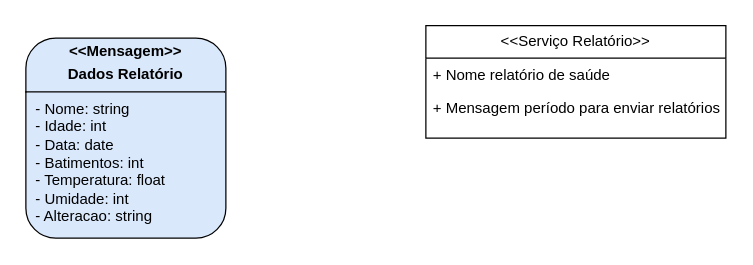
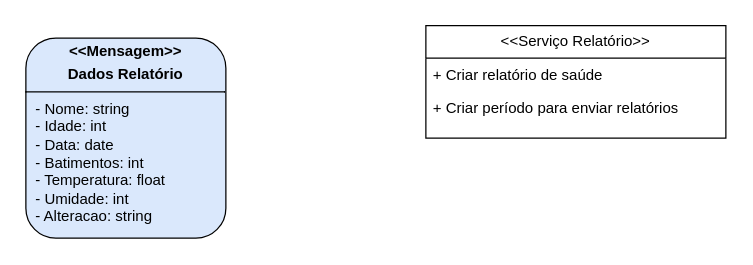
node "+ Nome relatório de saúde": label "+ Nome relatório de saúde" -> "+ Criar relatório de saúde"
node "+ Mensagem período para enviar relatórios": label "+ Mensagem período para enviar relatórios" -> "+ Criar período para enviar relatórios"
